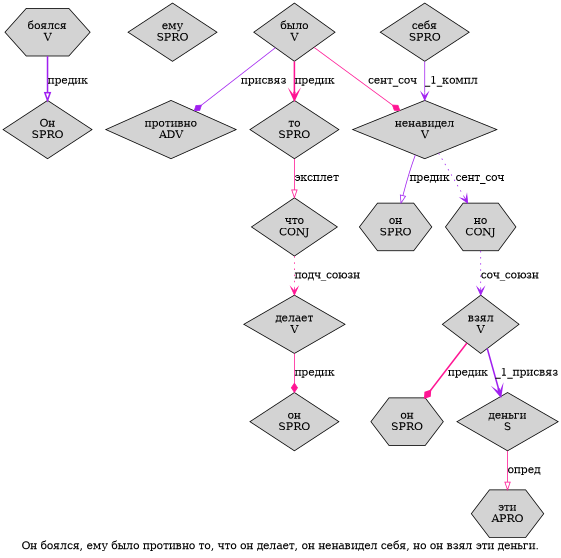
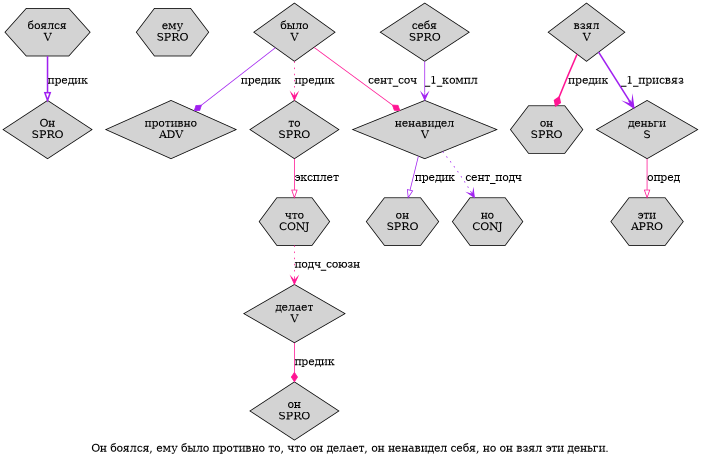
node "ему SPRO": shape diamond -> hexagon
edge "было V" -> "то SPRO": style bold -> dotted
edge "было V" -> "противно ADV": label "присвяз" -> "предик"
edge "ненавидел V" -> "но CONJ": label "сент_соч" -> "сент_подч"
node "что CONJ": shape diamond -> hexagon
edge "но CONJ" -> "взял V": removed, label "соч_союзн"
